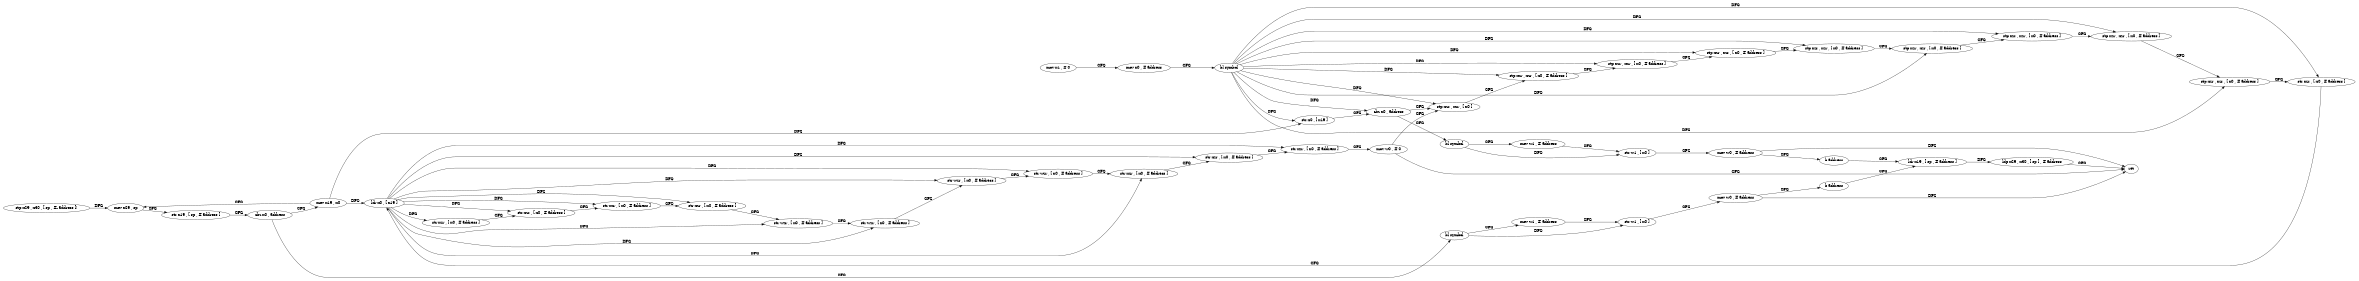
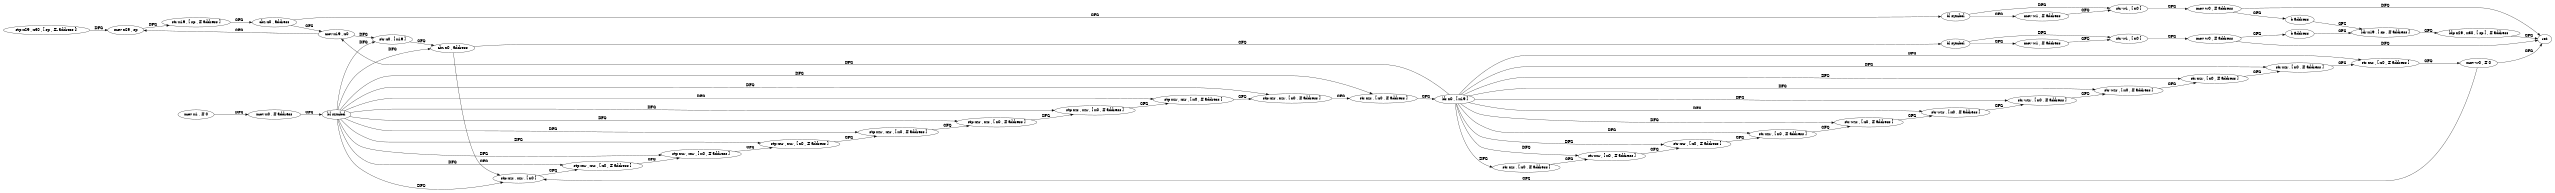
edge "mov x1 , # 0" -> "mov x0 , # address": label "CFG" -> "DFG"
edge "ldr x19 , [ sp , # address ]" -> "ldp x29 , x30 , [ sp ] , # address": label "DFG" -> "CFG"
edge "mov x19 , x0" -> "ldr x0 , [ x19 ]": reversed
edge "mov x29 , sp" -> "str x19 , [ sp , # address ]": label "CFG" -> "DFG"
